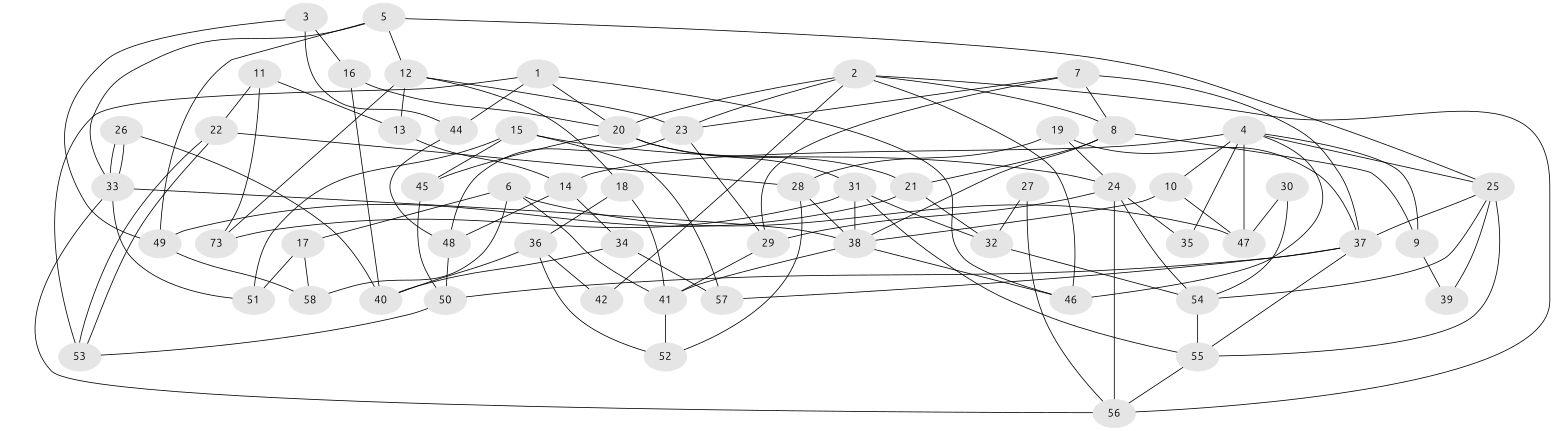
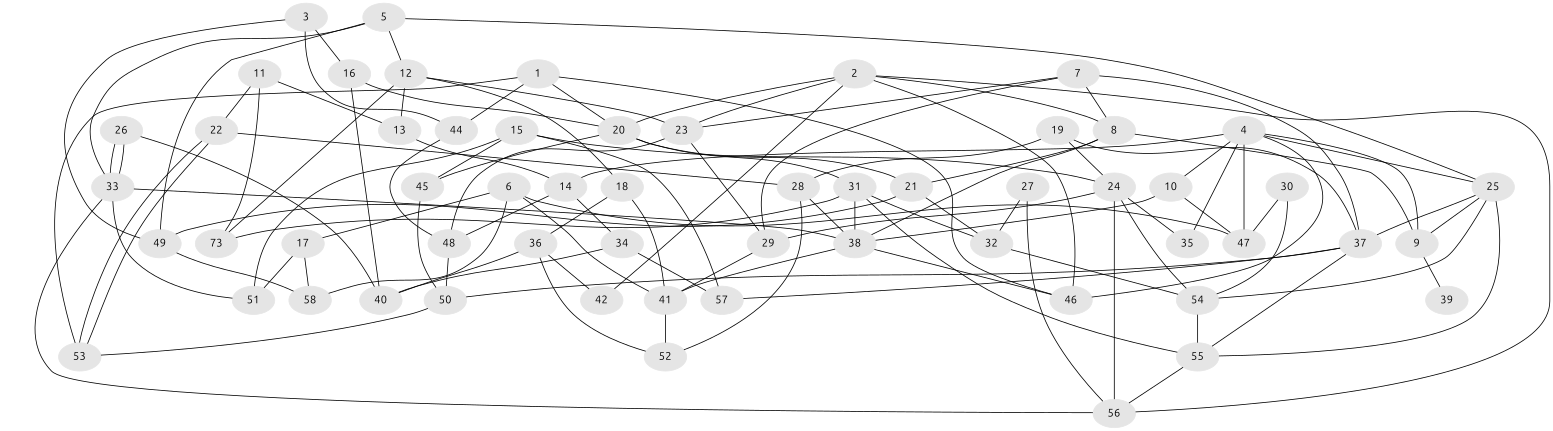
edge "25" -- "39": now "25" -- "9"
